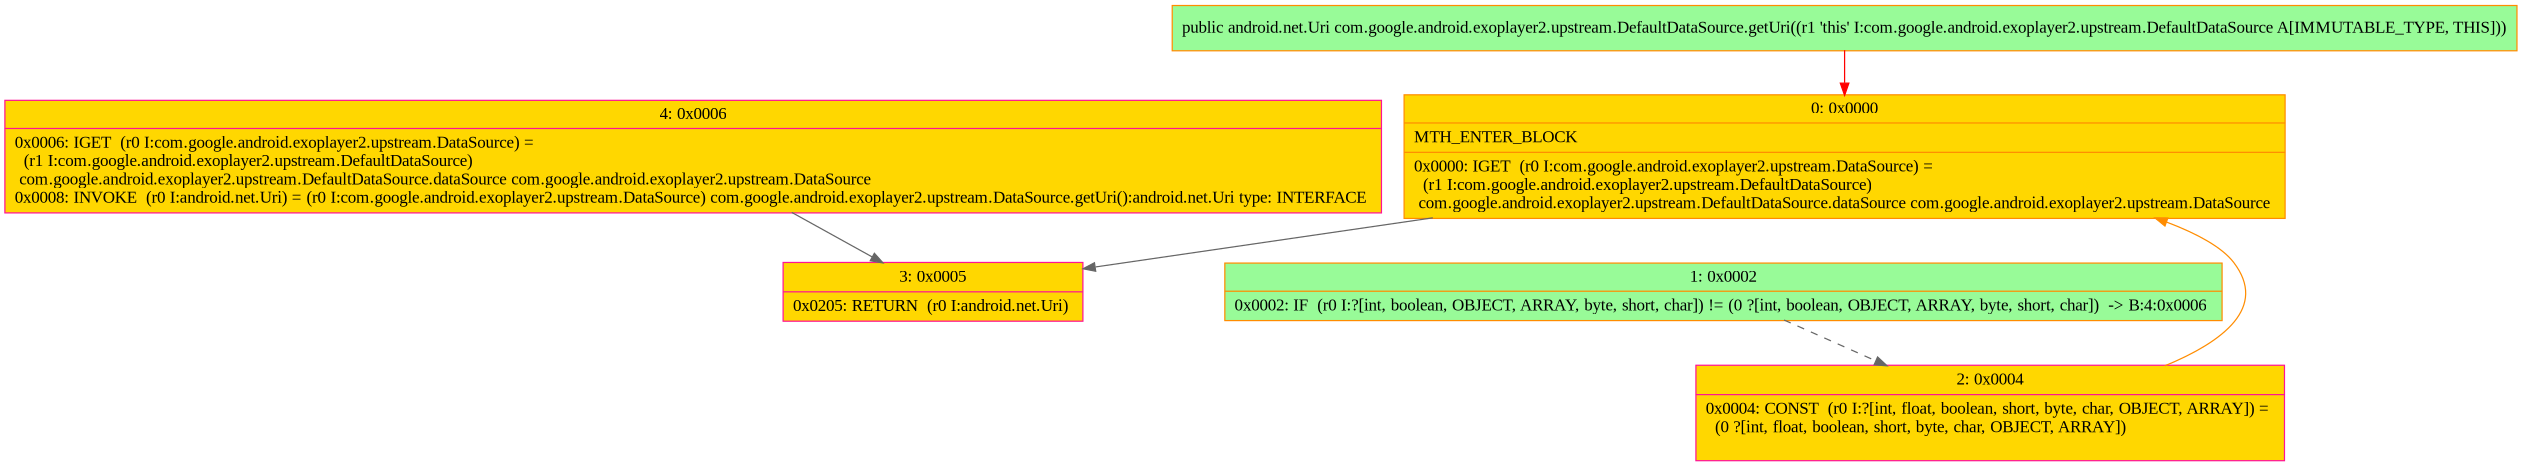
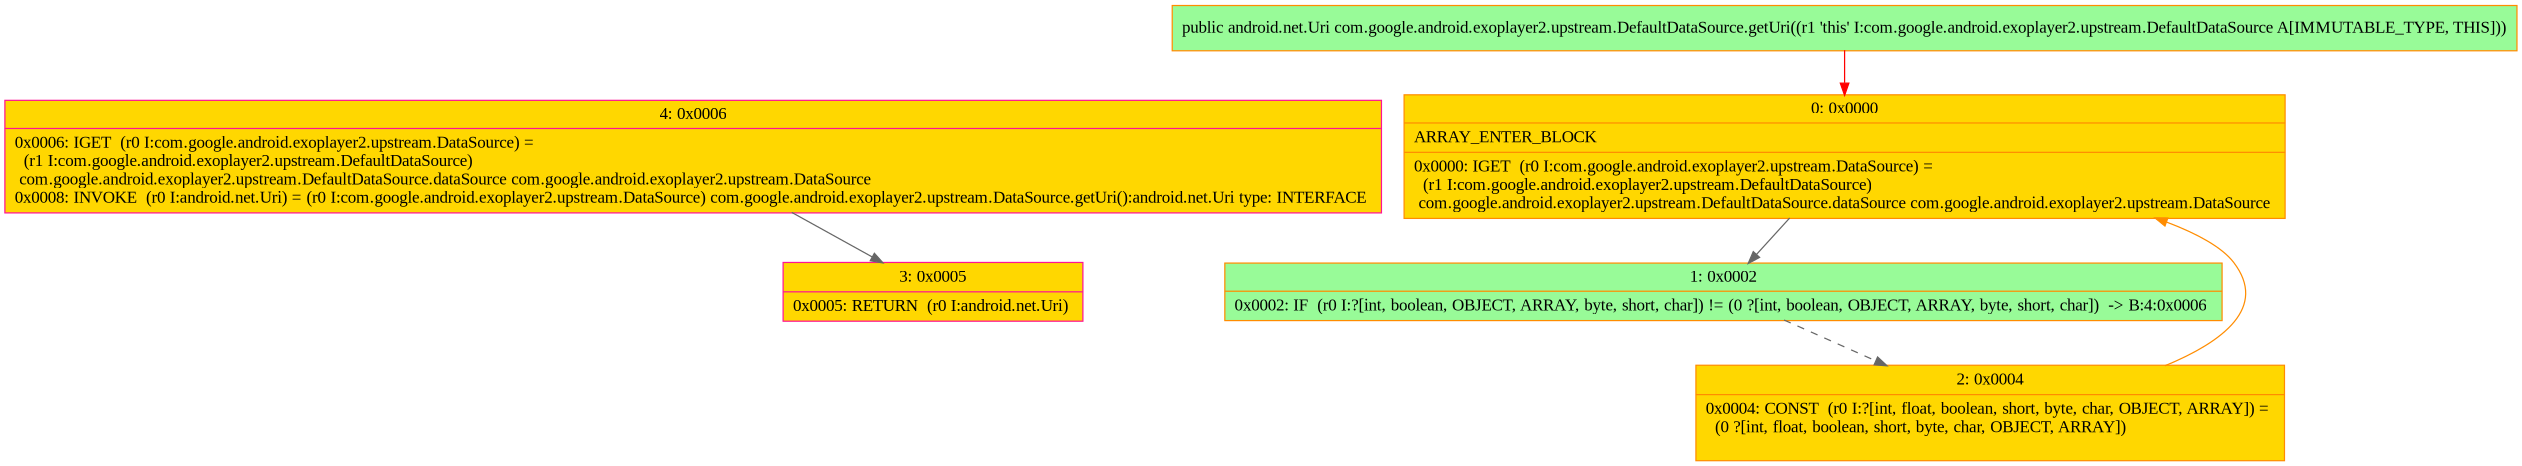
node "0: 0x0000": text "MTH_ENTER_BLOCK" -> "ARRAY_ENTER_BLOCK"
edge "0: 0x0000" -> "3: 0x0005": now "0: 0x0000" -> "1: 0x0002"
node "3: 0x0005": text "0x0205: RETURN  (r0 I:android.net.Uri)" -> "0x0005: RETURN  (r0 I:android.net.Uri)"
node "2: 0x0004": color deeppink -> darkorange
